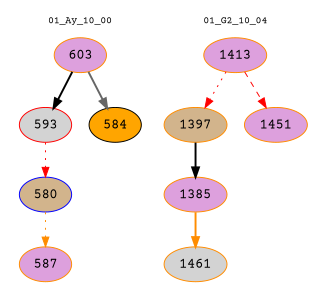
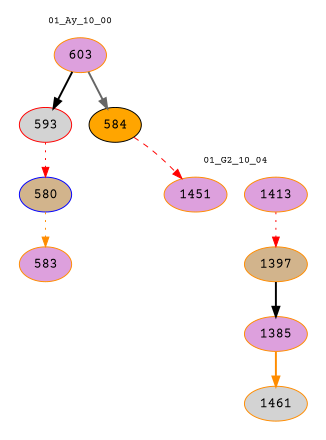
edge "1413" -> "1451": now "584" -> "1451"
node "587": label "587" -> "583"
